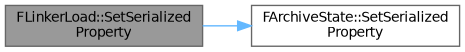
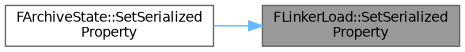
edge "FLinkerLoad::SetSerialized Property" -> "FArchiveState::SetSerialized Property": reversed
